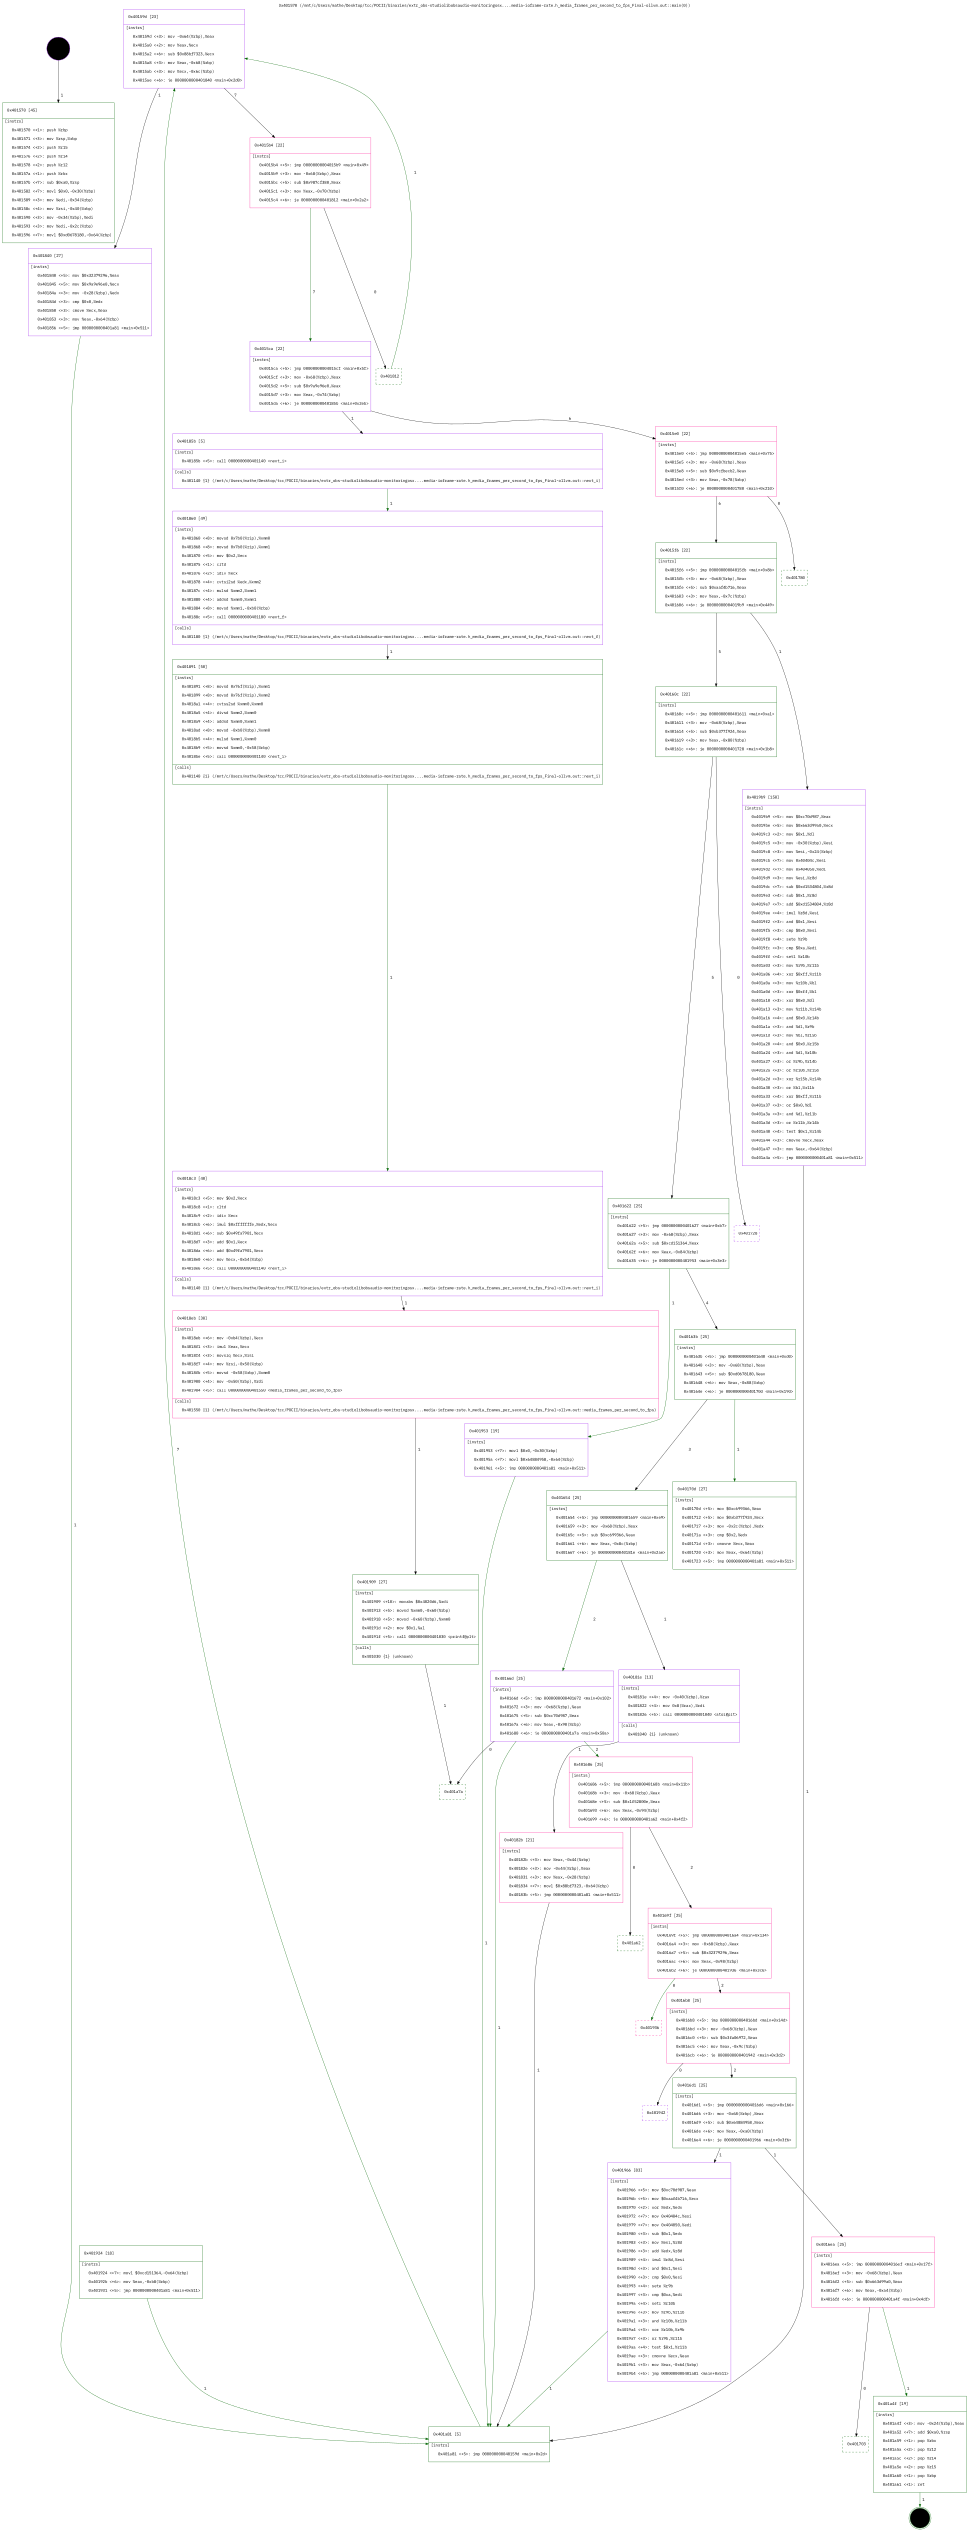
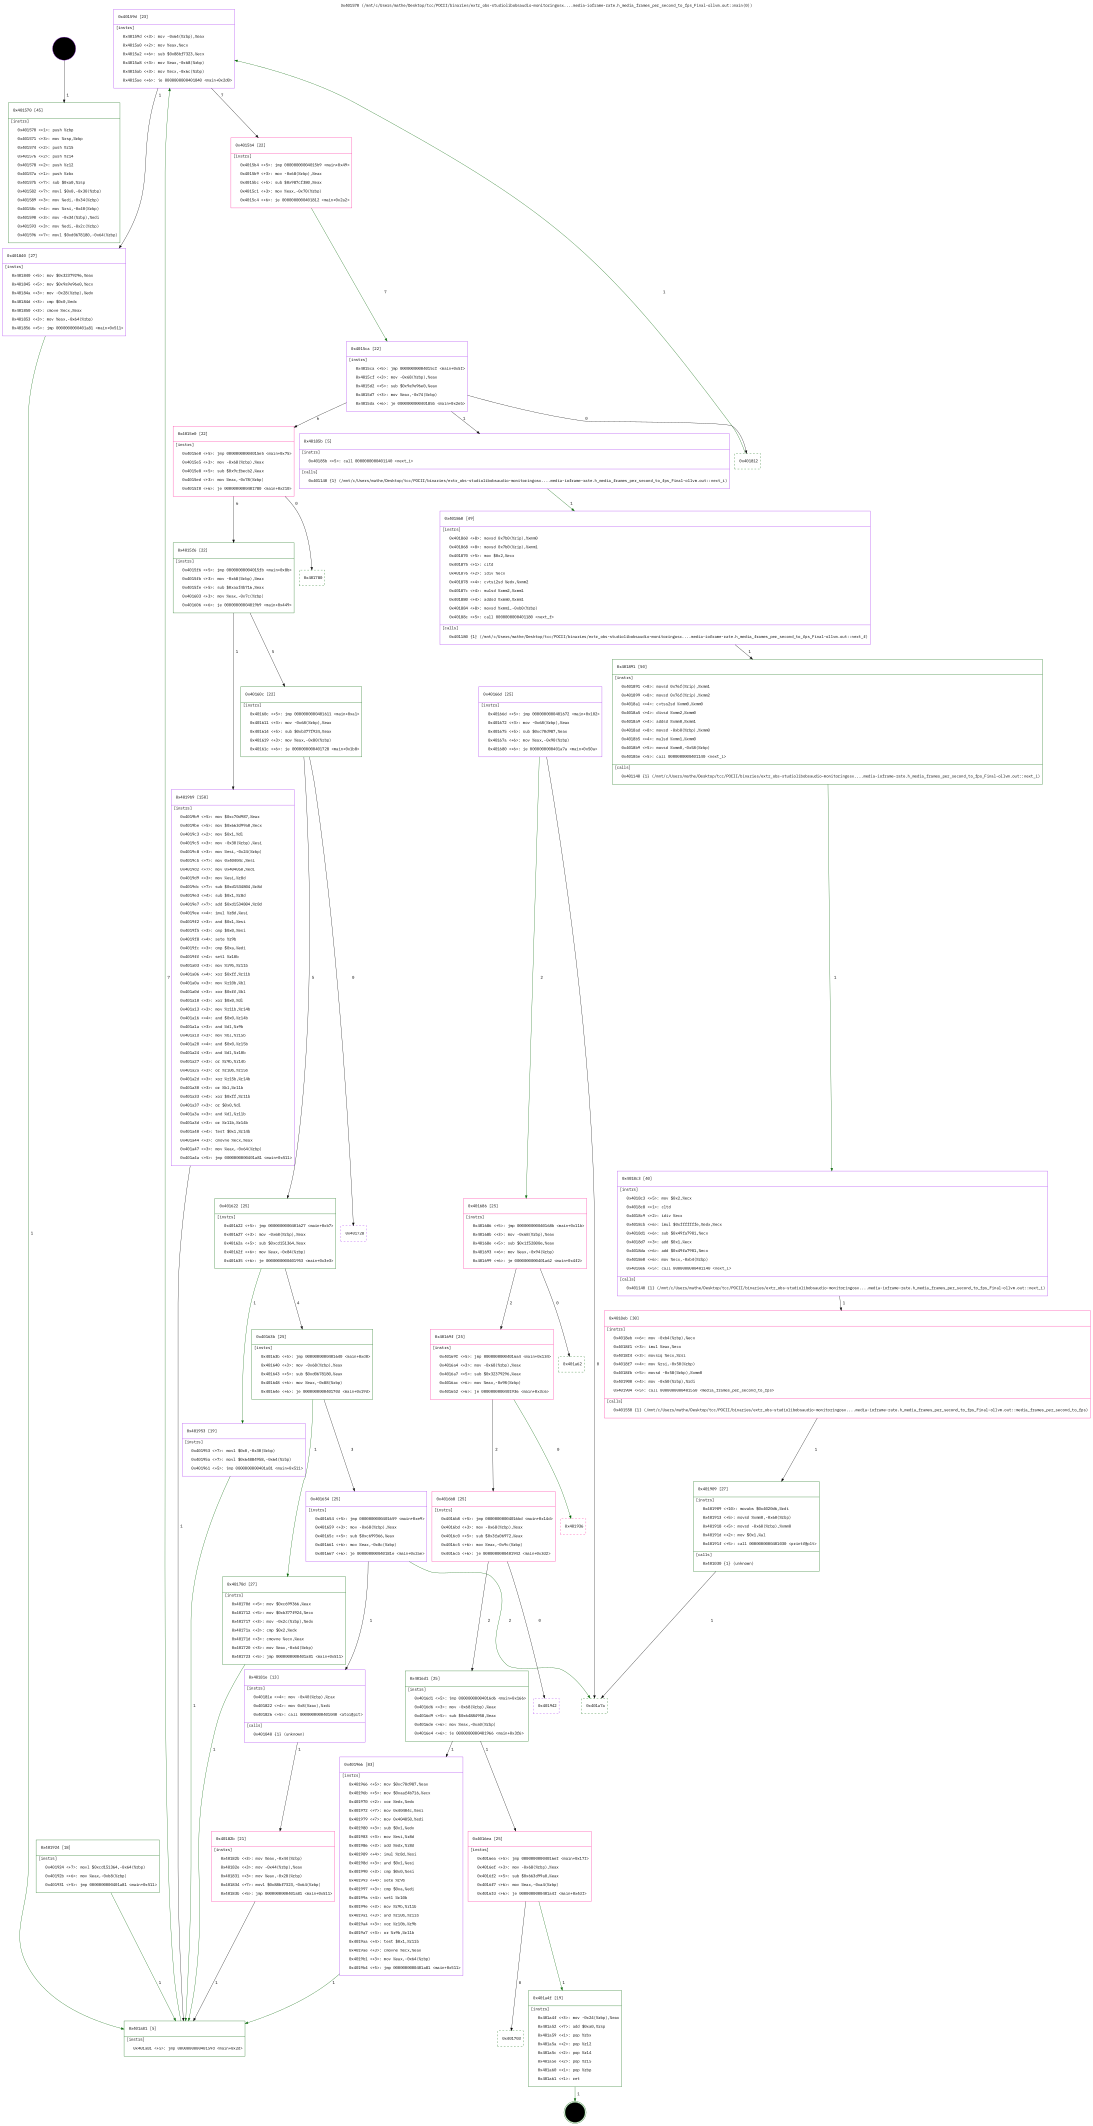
edge "0x4015b4 [22]" -> "0x401812": now "0x4015ca [22]" -> "0x401812"
node "0x401654 [25]": color darkgreen -> purple
edge "0x401654 [25]" -> "0x40166d [25]": now "0x401654 [25]" -> "0x401a7a"
edge "0x40166d [25]" -> "0x401a81 [5]": now "0x40170d [27]" -> "0x401a81 [5]"
